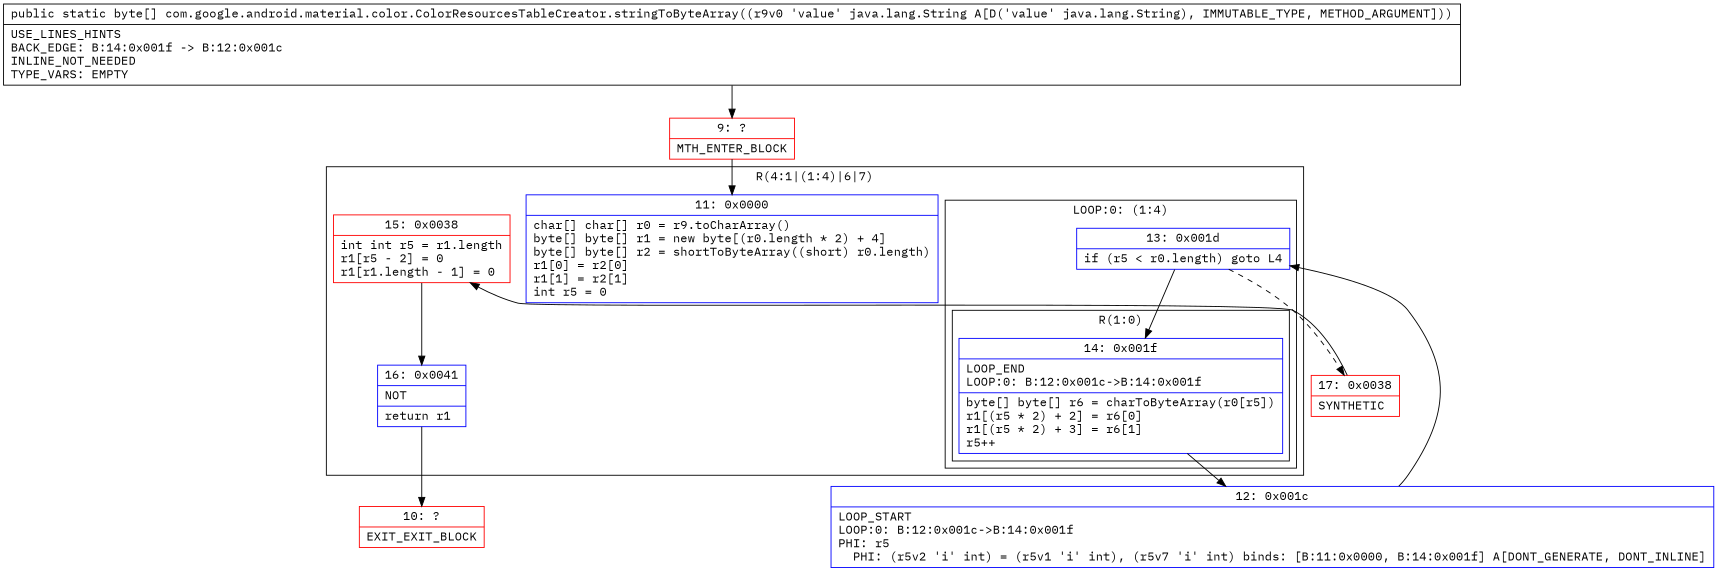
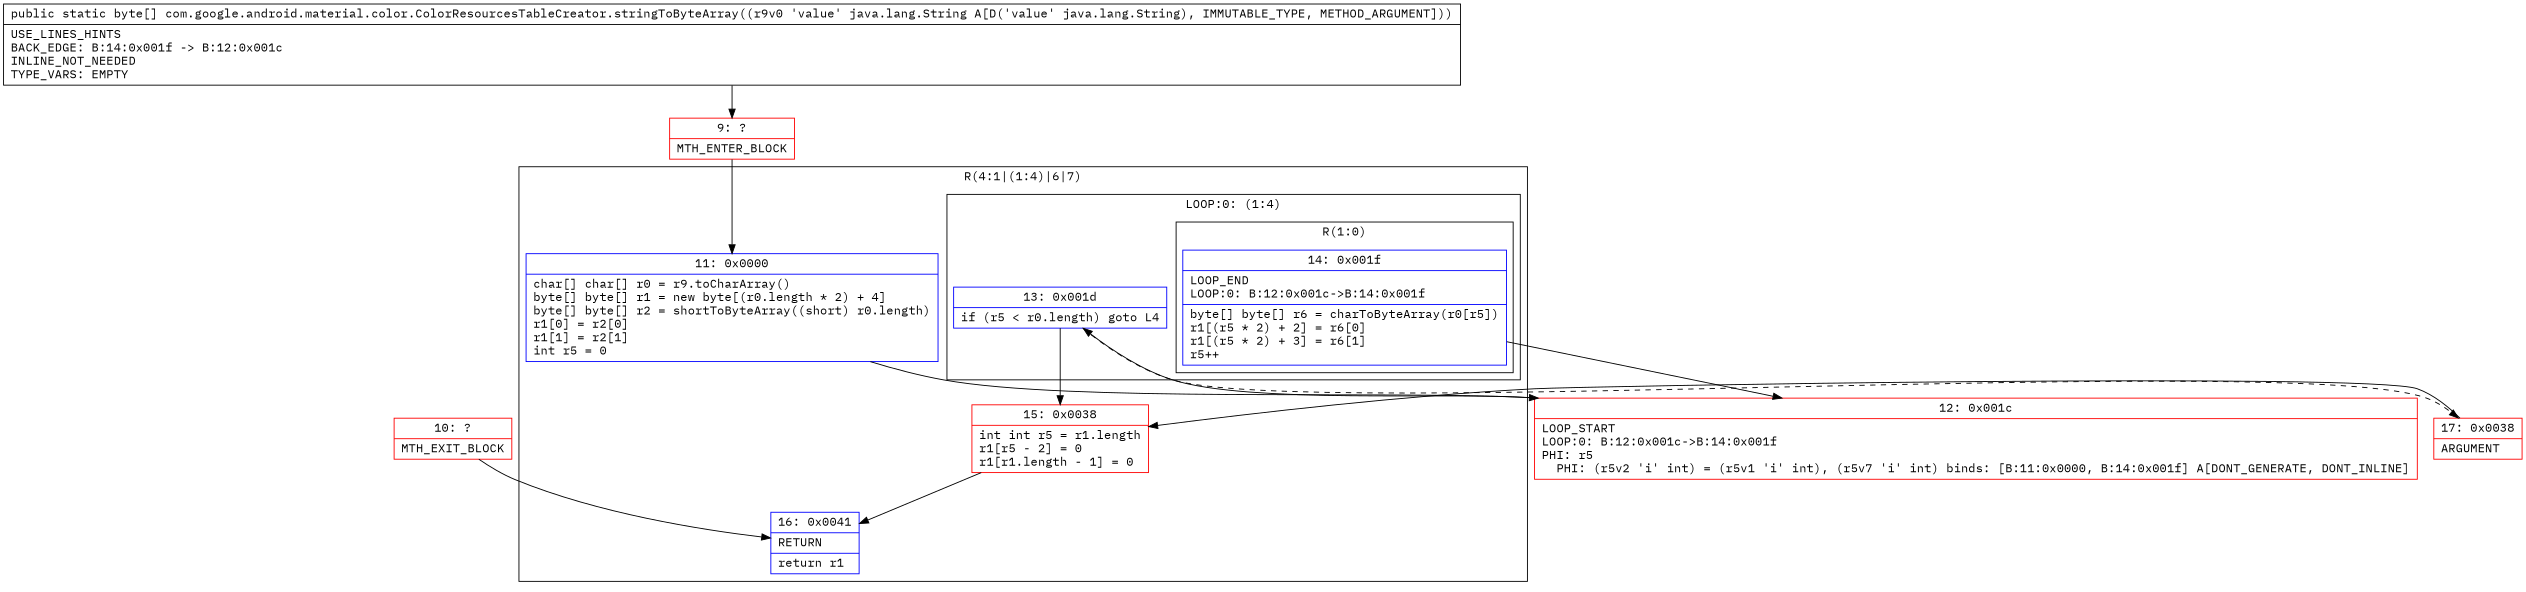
edge "13: 0x001d" -> "14: 0x001f": now "13: 0x001d" -> "15: 0x0038"
edge "11: 0x0000" -> "12: 0x001c": added
node "16: 0x0041": text "NOT" -> "RETURN"
node "17: 0x0038": text "SYNTHETIC" -> "ARGUMENT"
edge "16: 0x0041" -> "10: ?": reversed
node "12: 0x001c": color blue -> red
node "10: ?": text "EXIT_EXIT_BLOCK" -> "MTH_EXIT_BLOCK"
